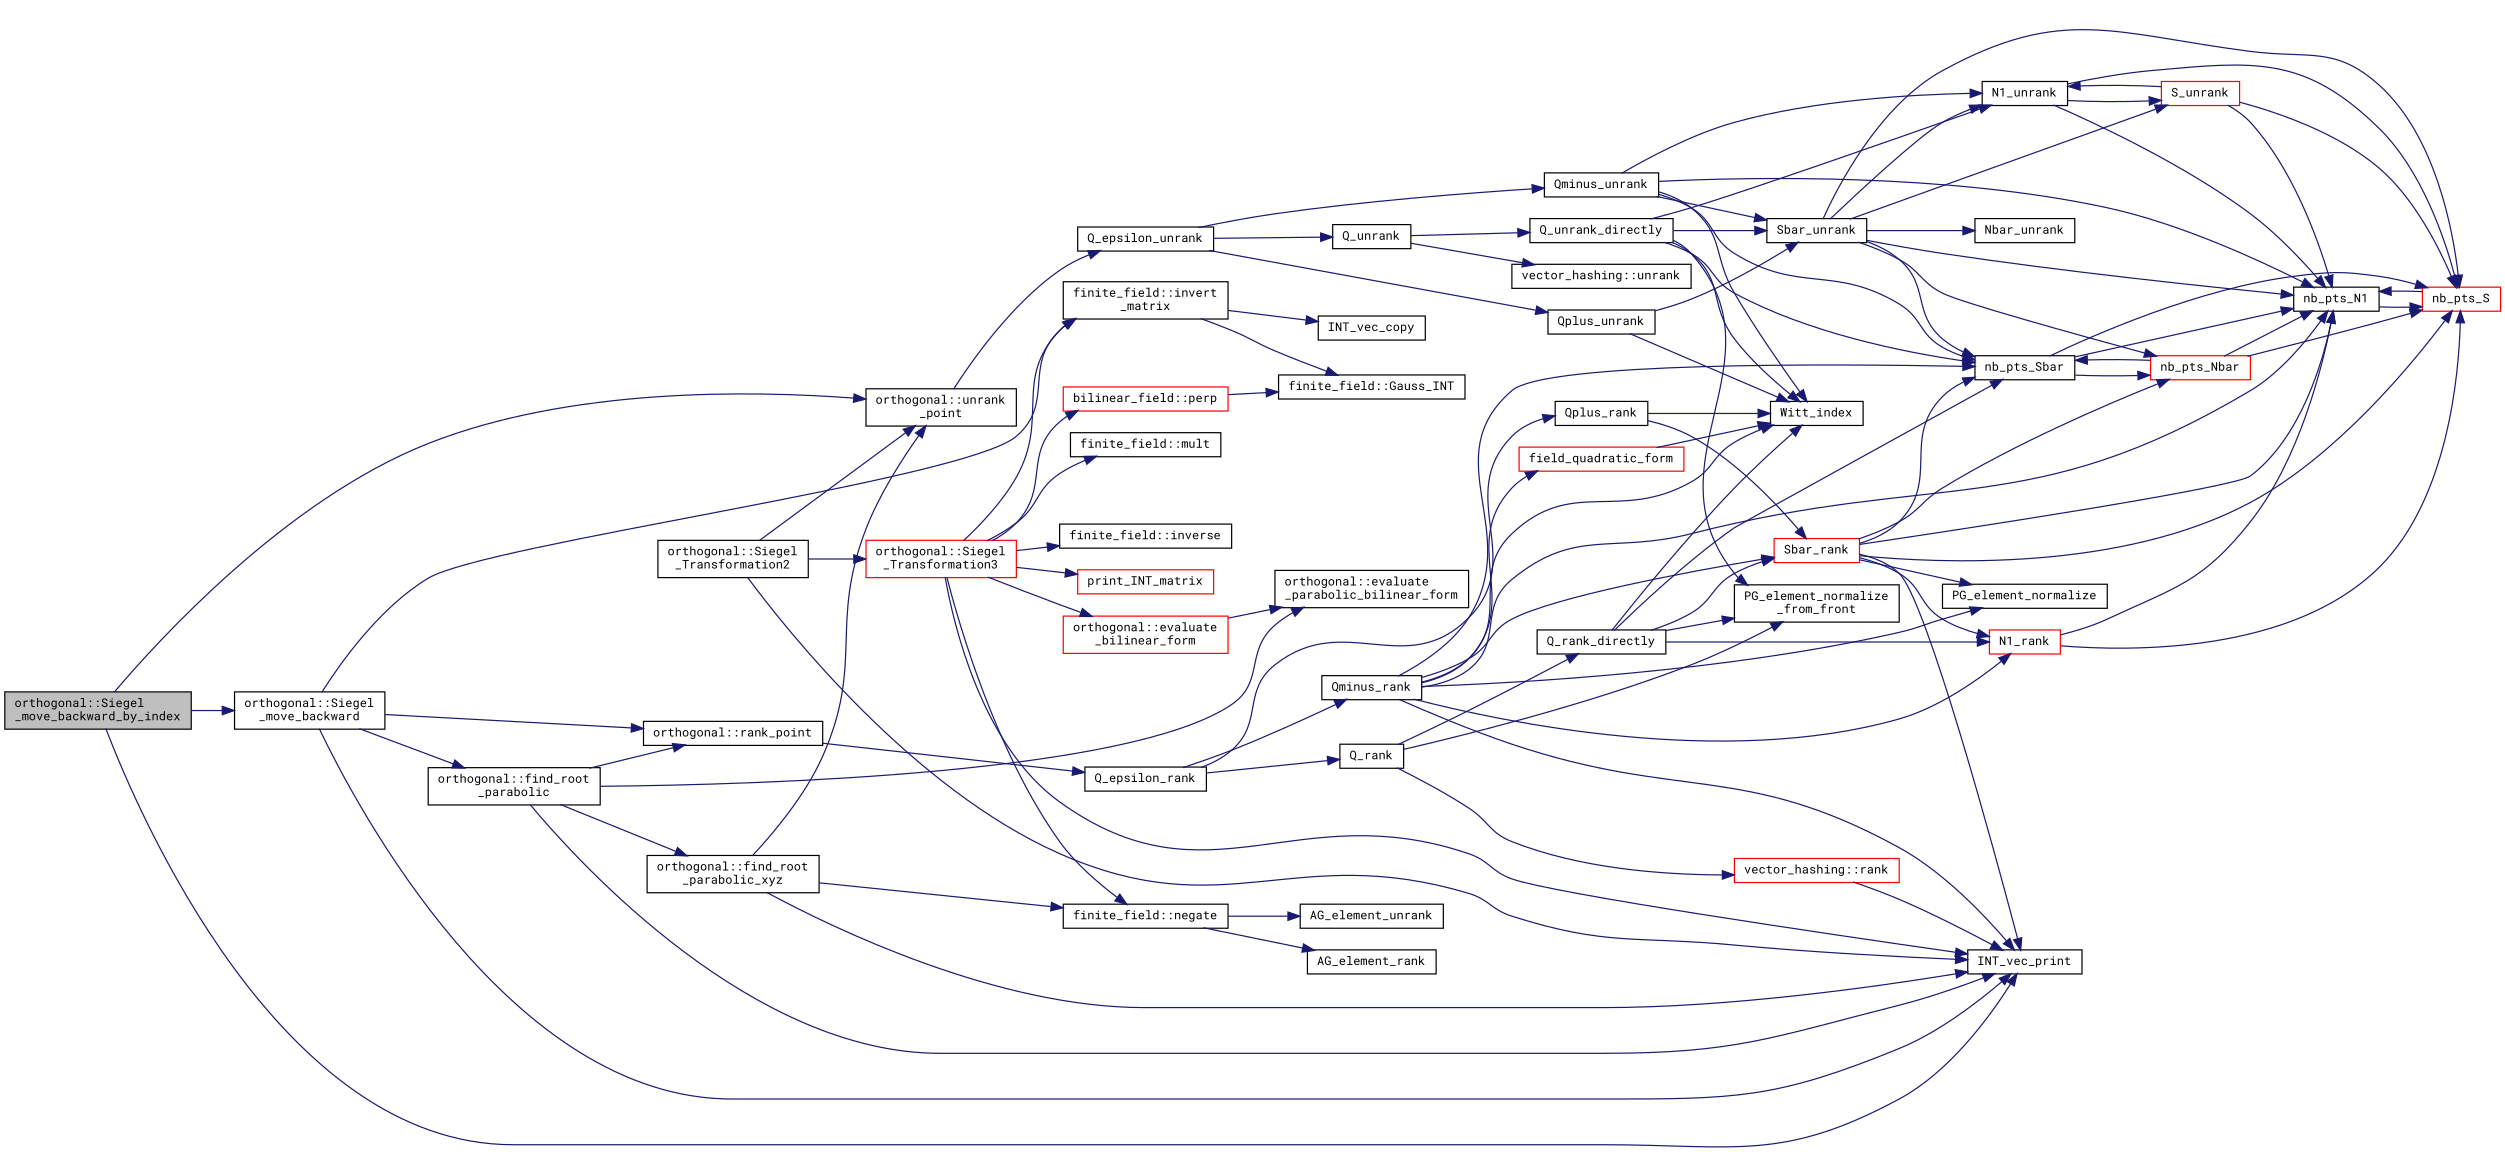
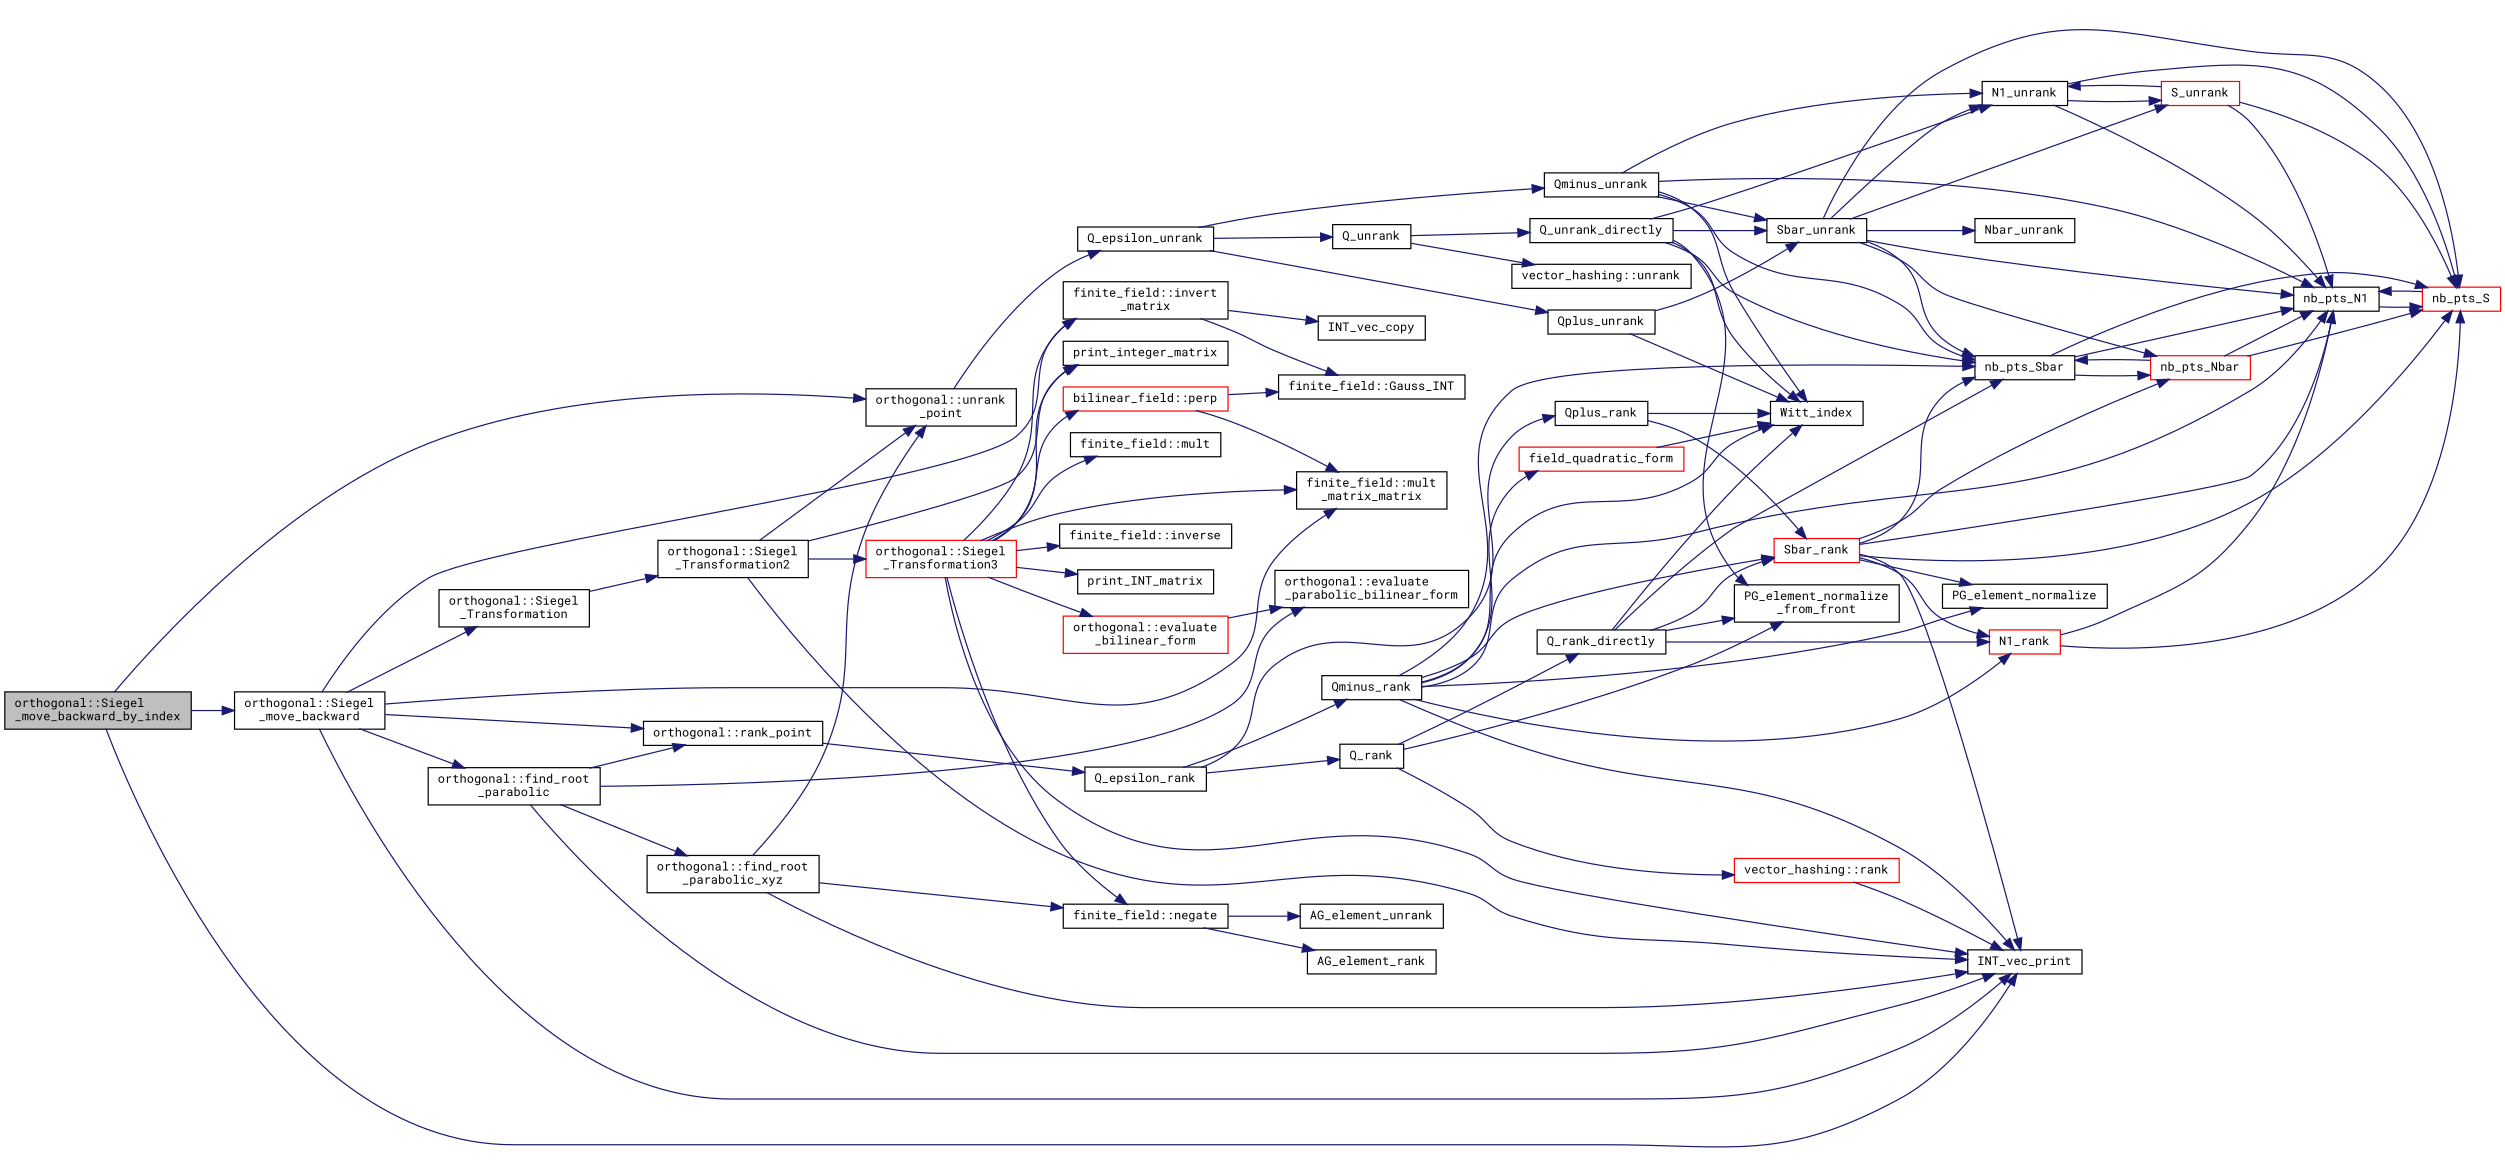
node "print_integer_matrix": added
node "finite_field::mult _matrix_matrix": added
node "print_INT_matrix": color red -> black
node "orthogonal::Siegel _Transformation": added
